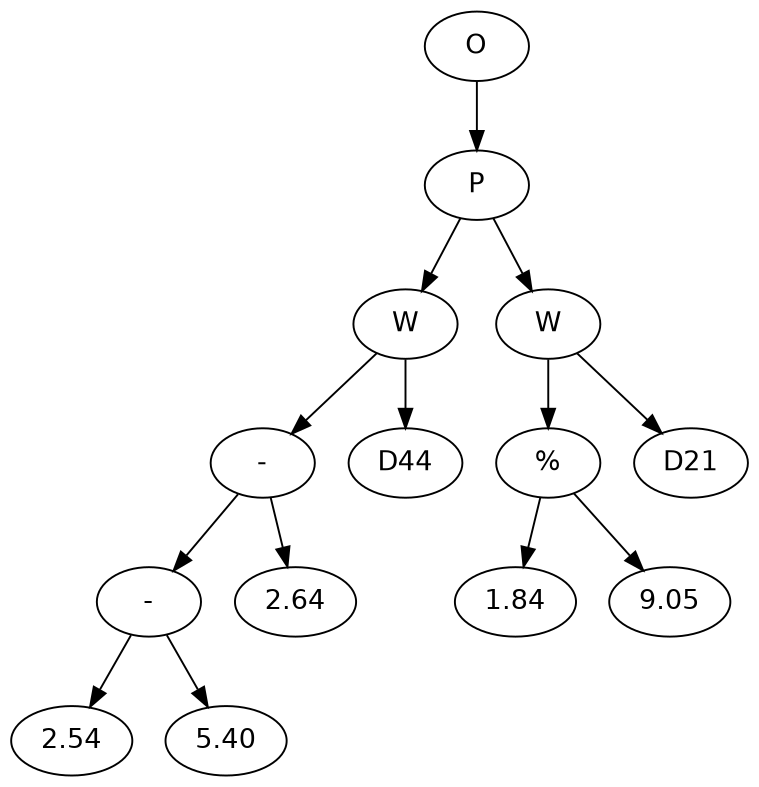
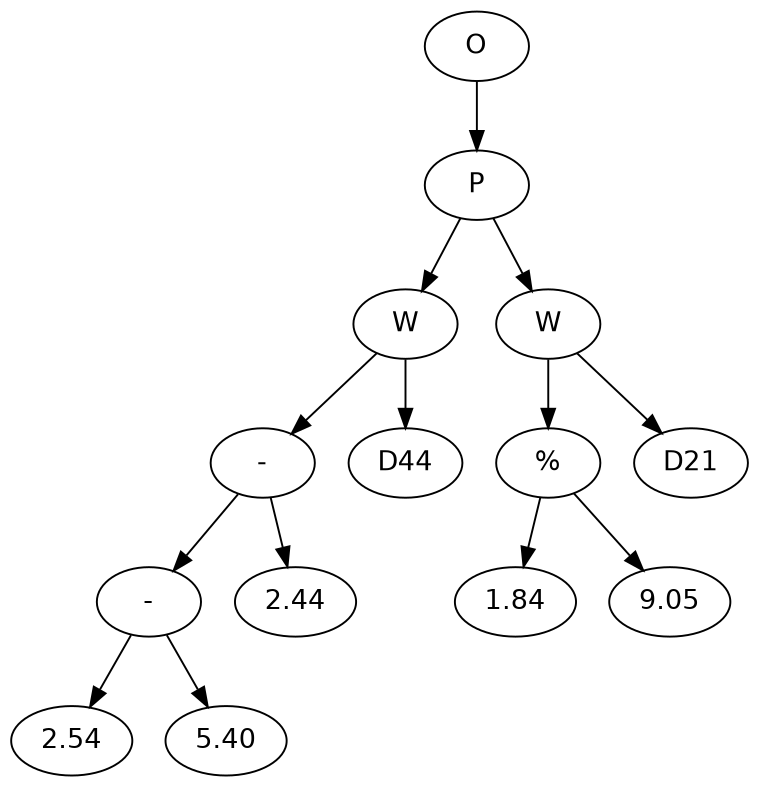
node "2.64": label "2.64" -> "2.44"
